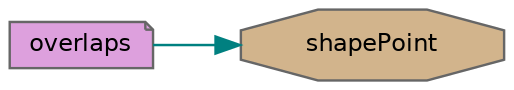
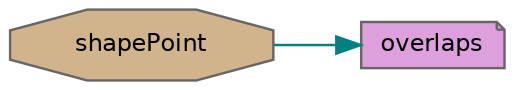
edge "overlaps" -> "shapePoint": reversed
